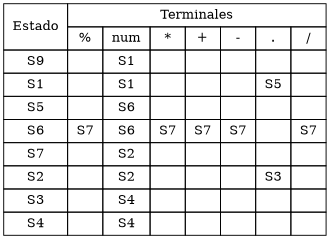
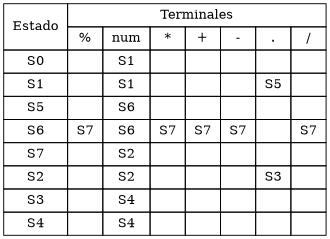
node "Estado": text "S9" -> "S0"
